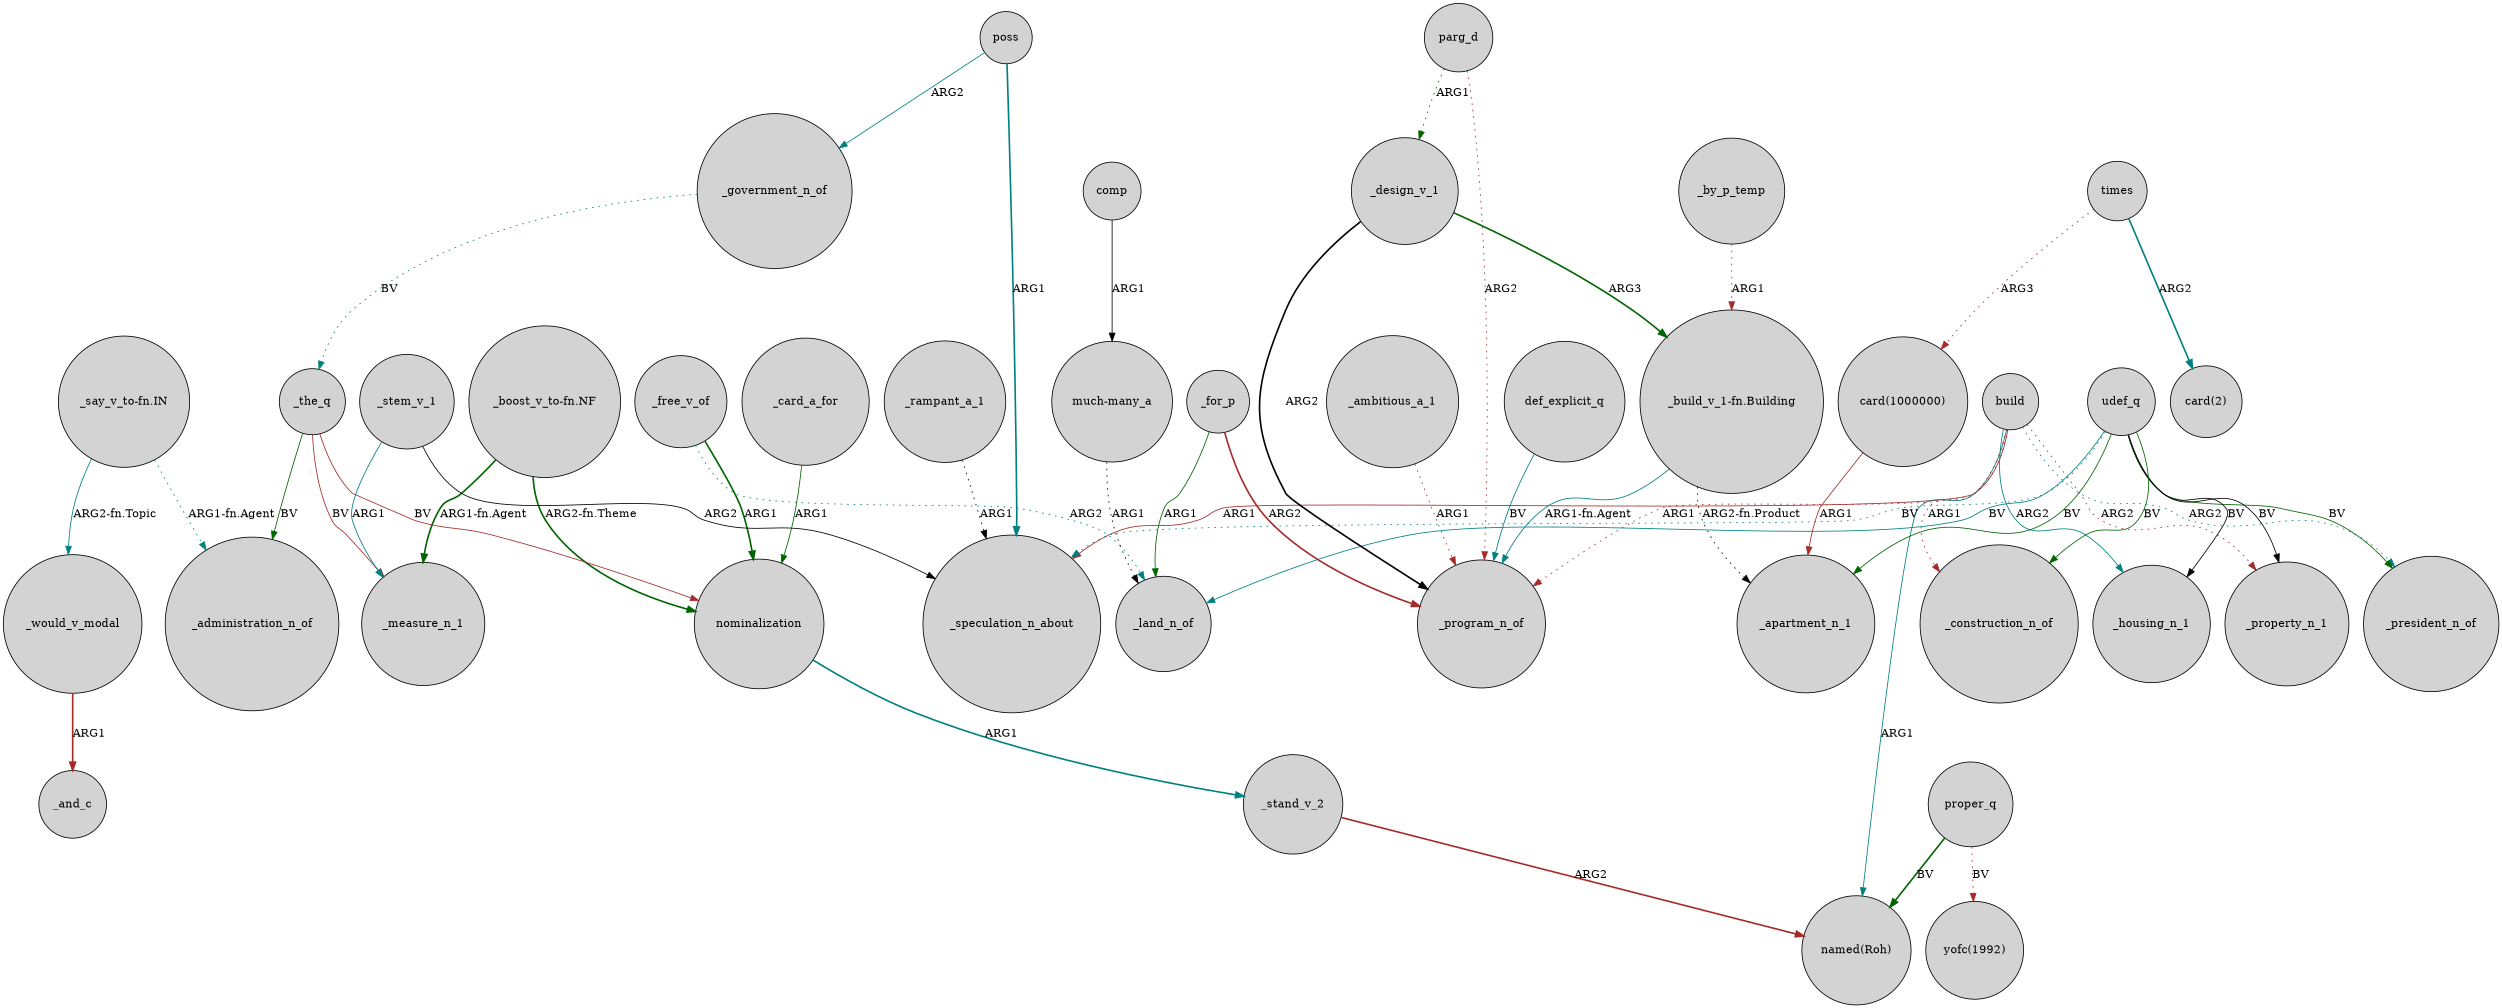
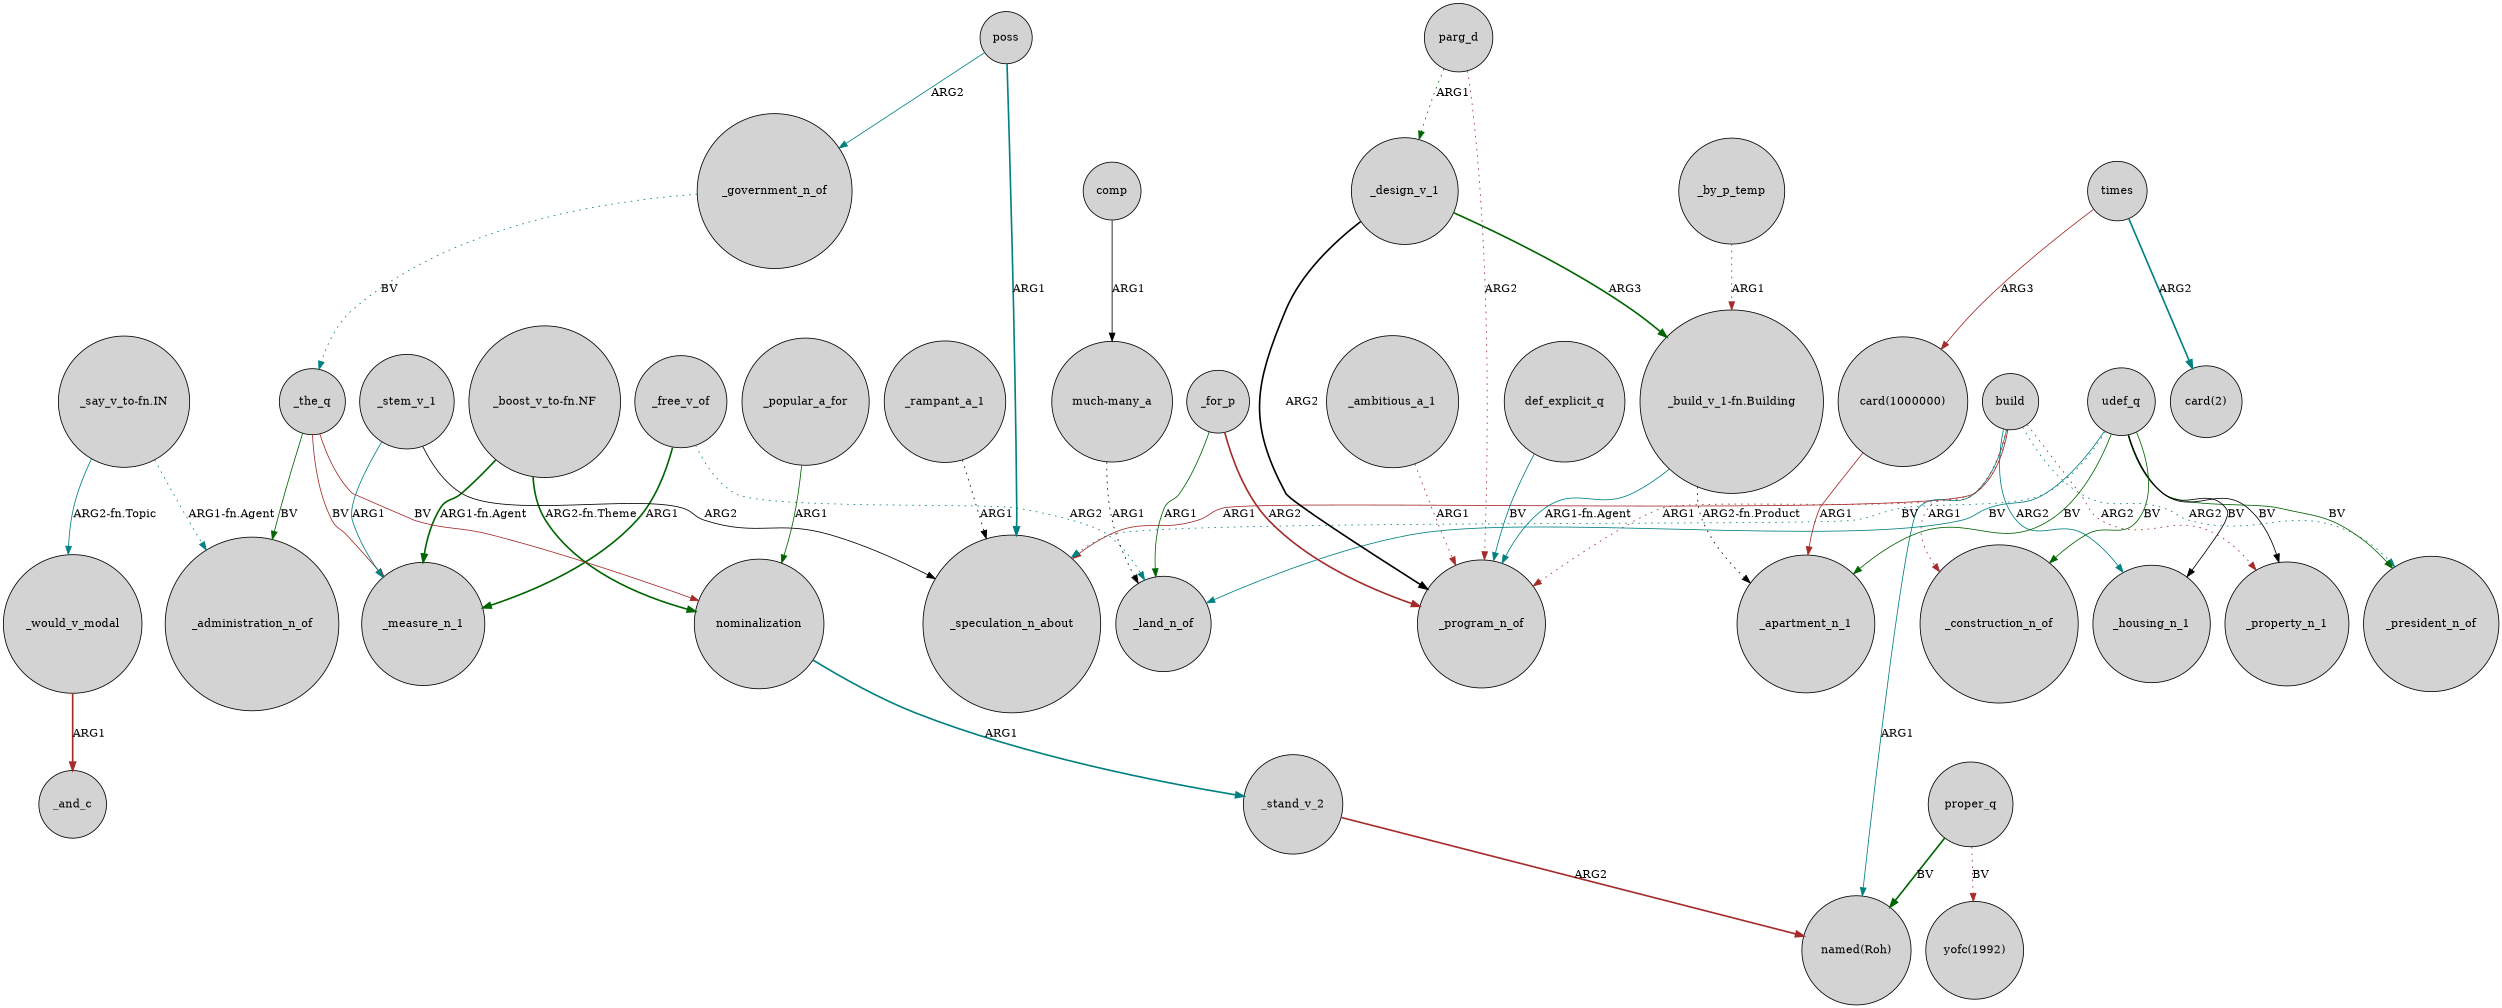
edge "times" -> "card(1000000)": style dotted -> solid
node "_card_a_for": label "_card_a_for" -> "_popular_a_for"
edge "_free_v_of" -> "nominalization": now "_free_v_of" -> "_measure_n_1"
